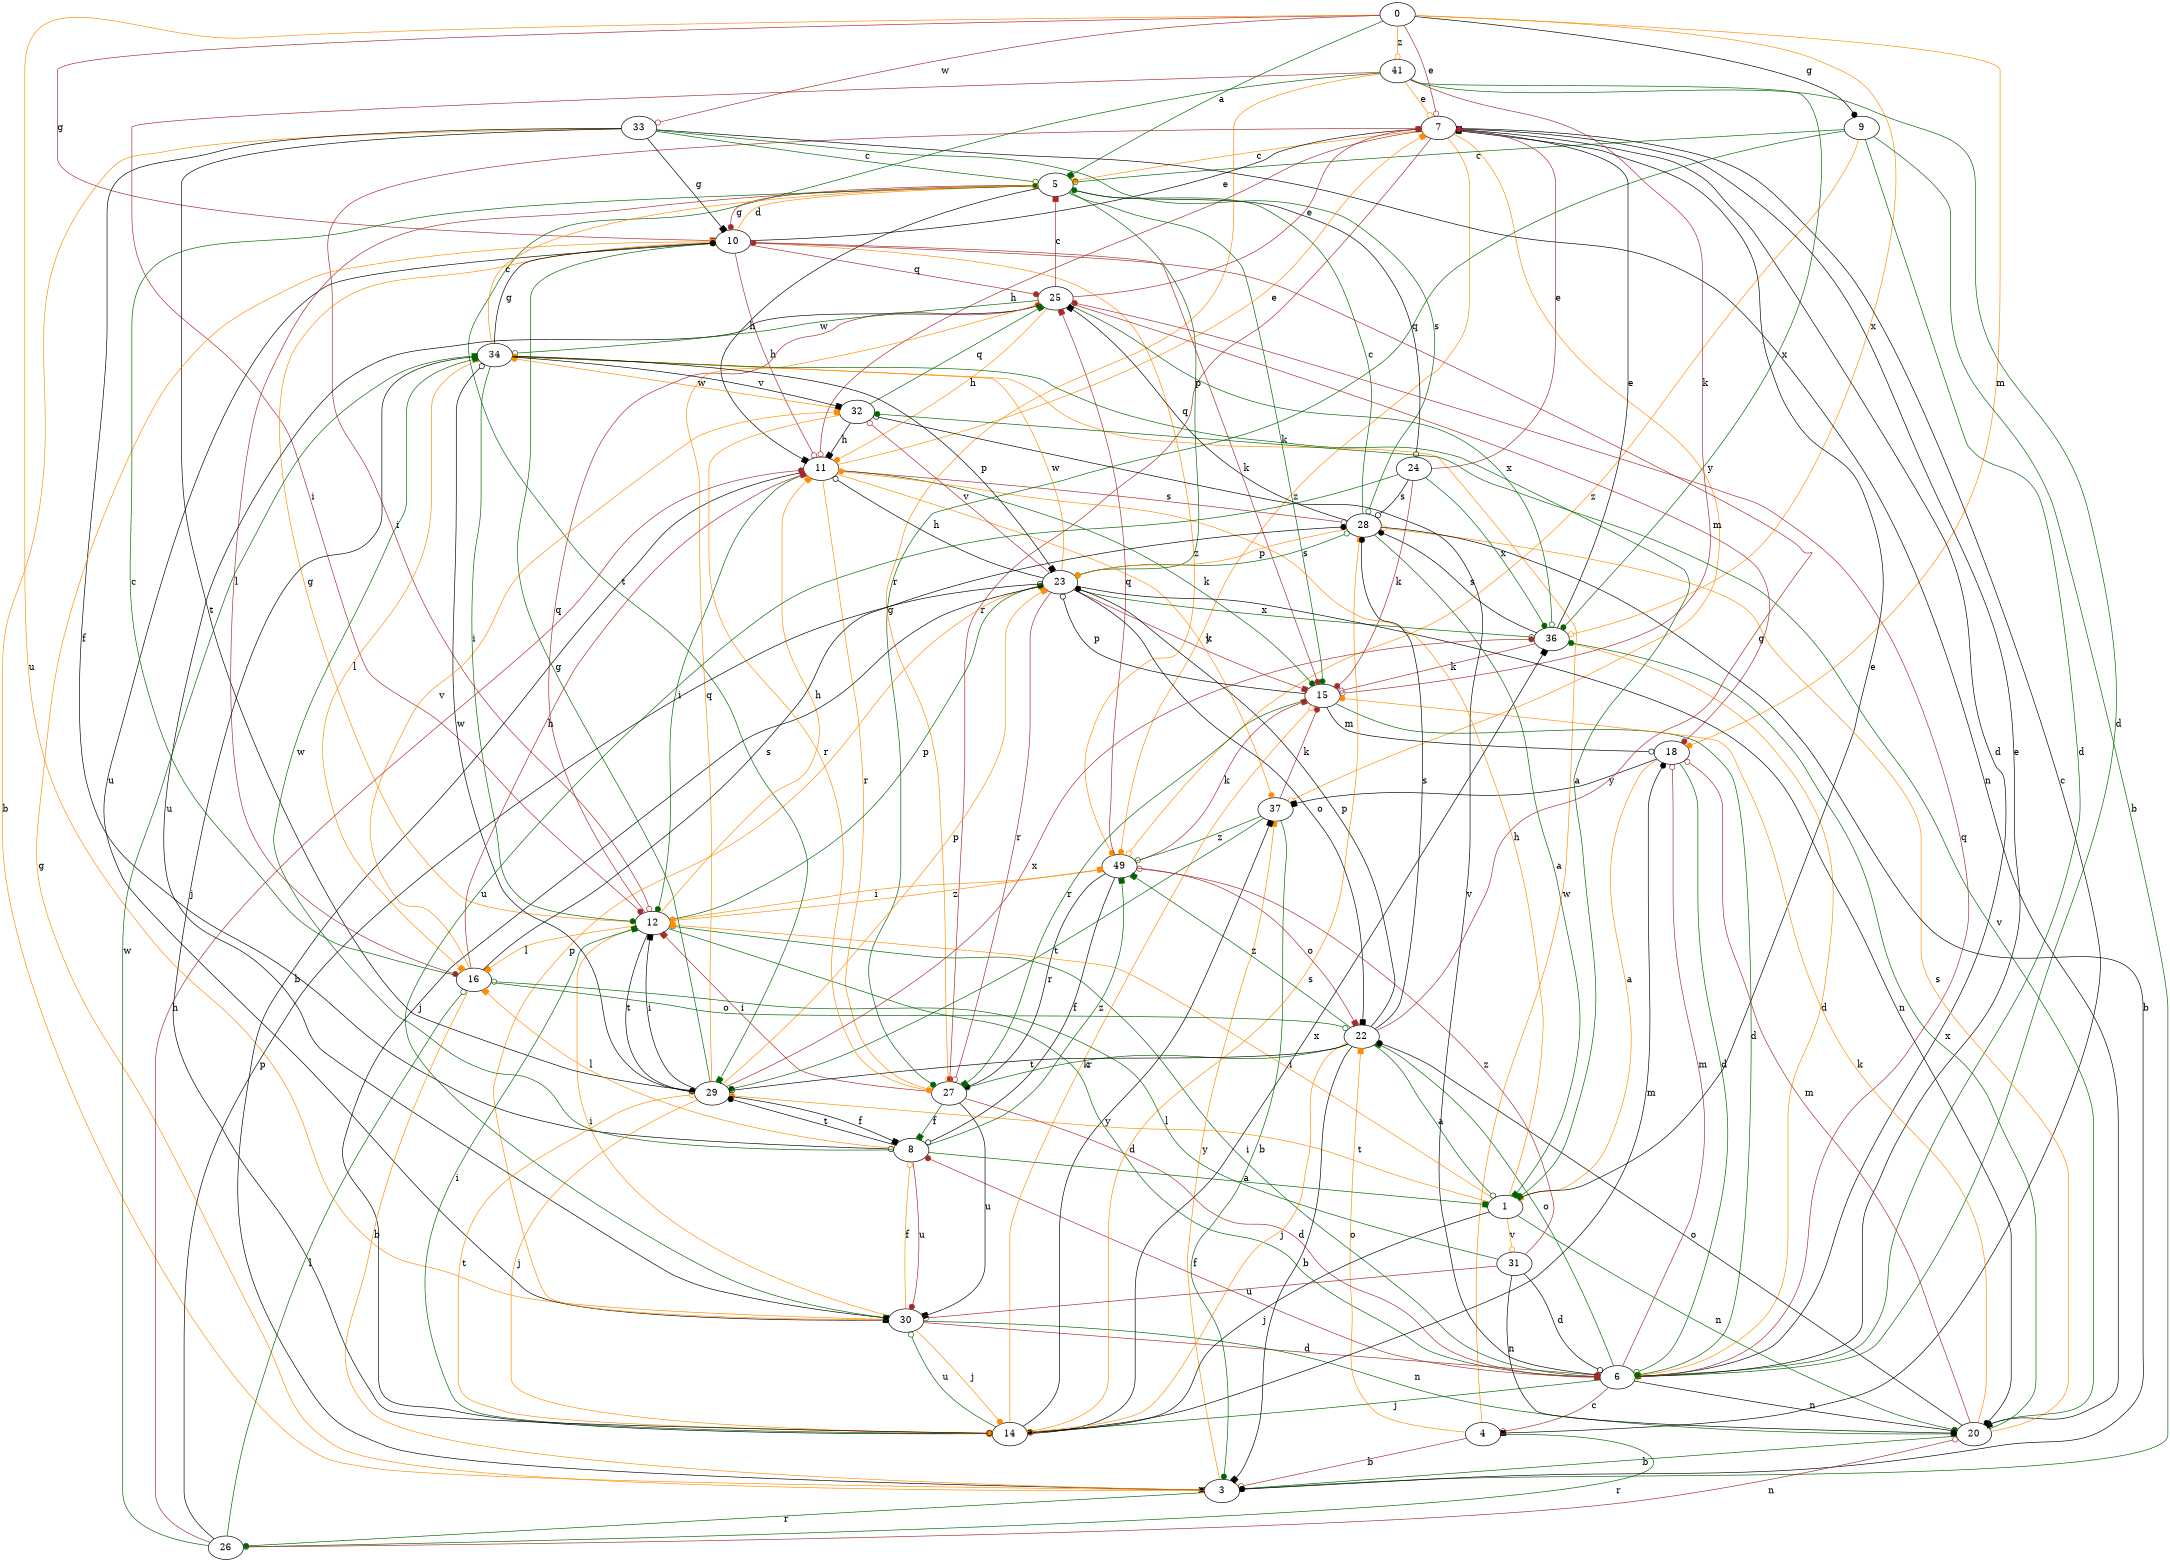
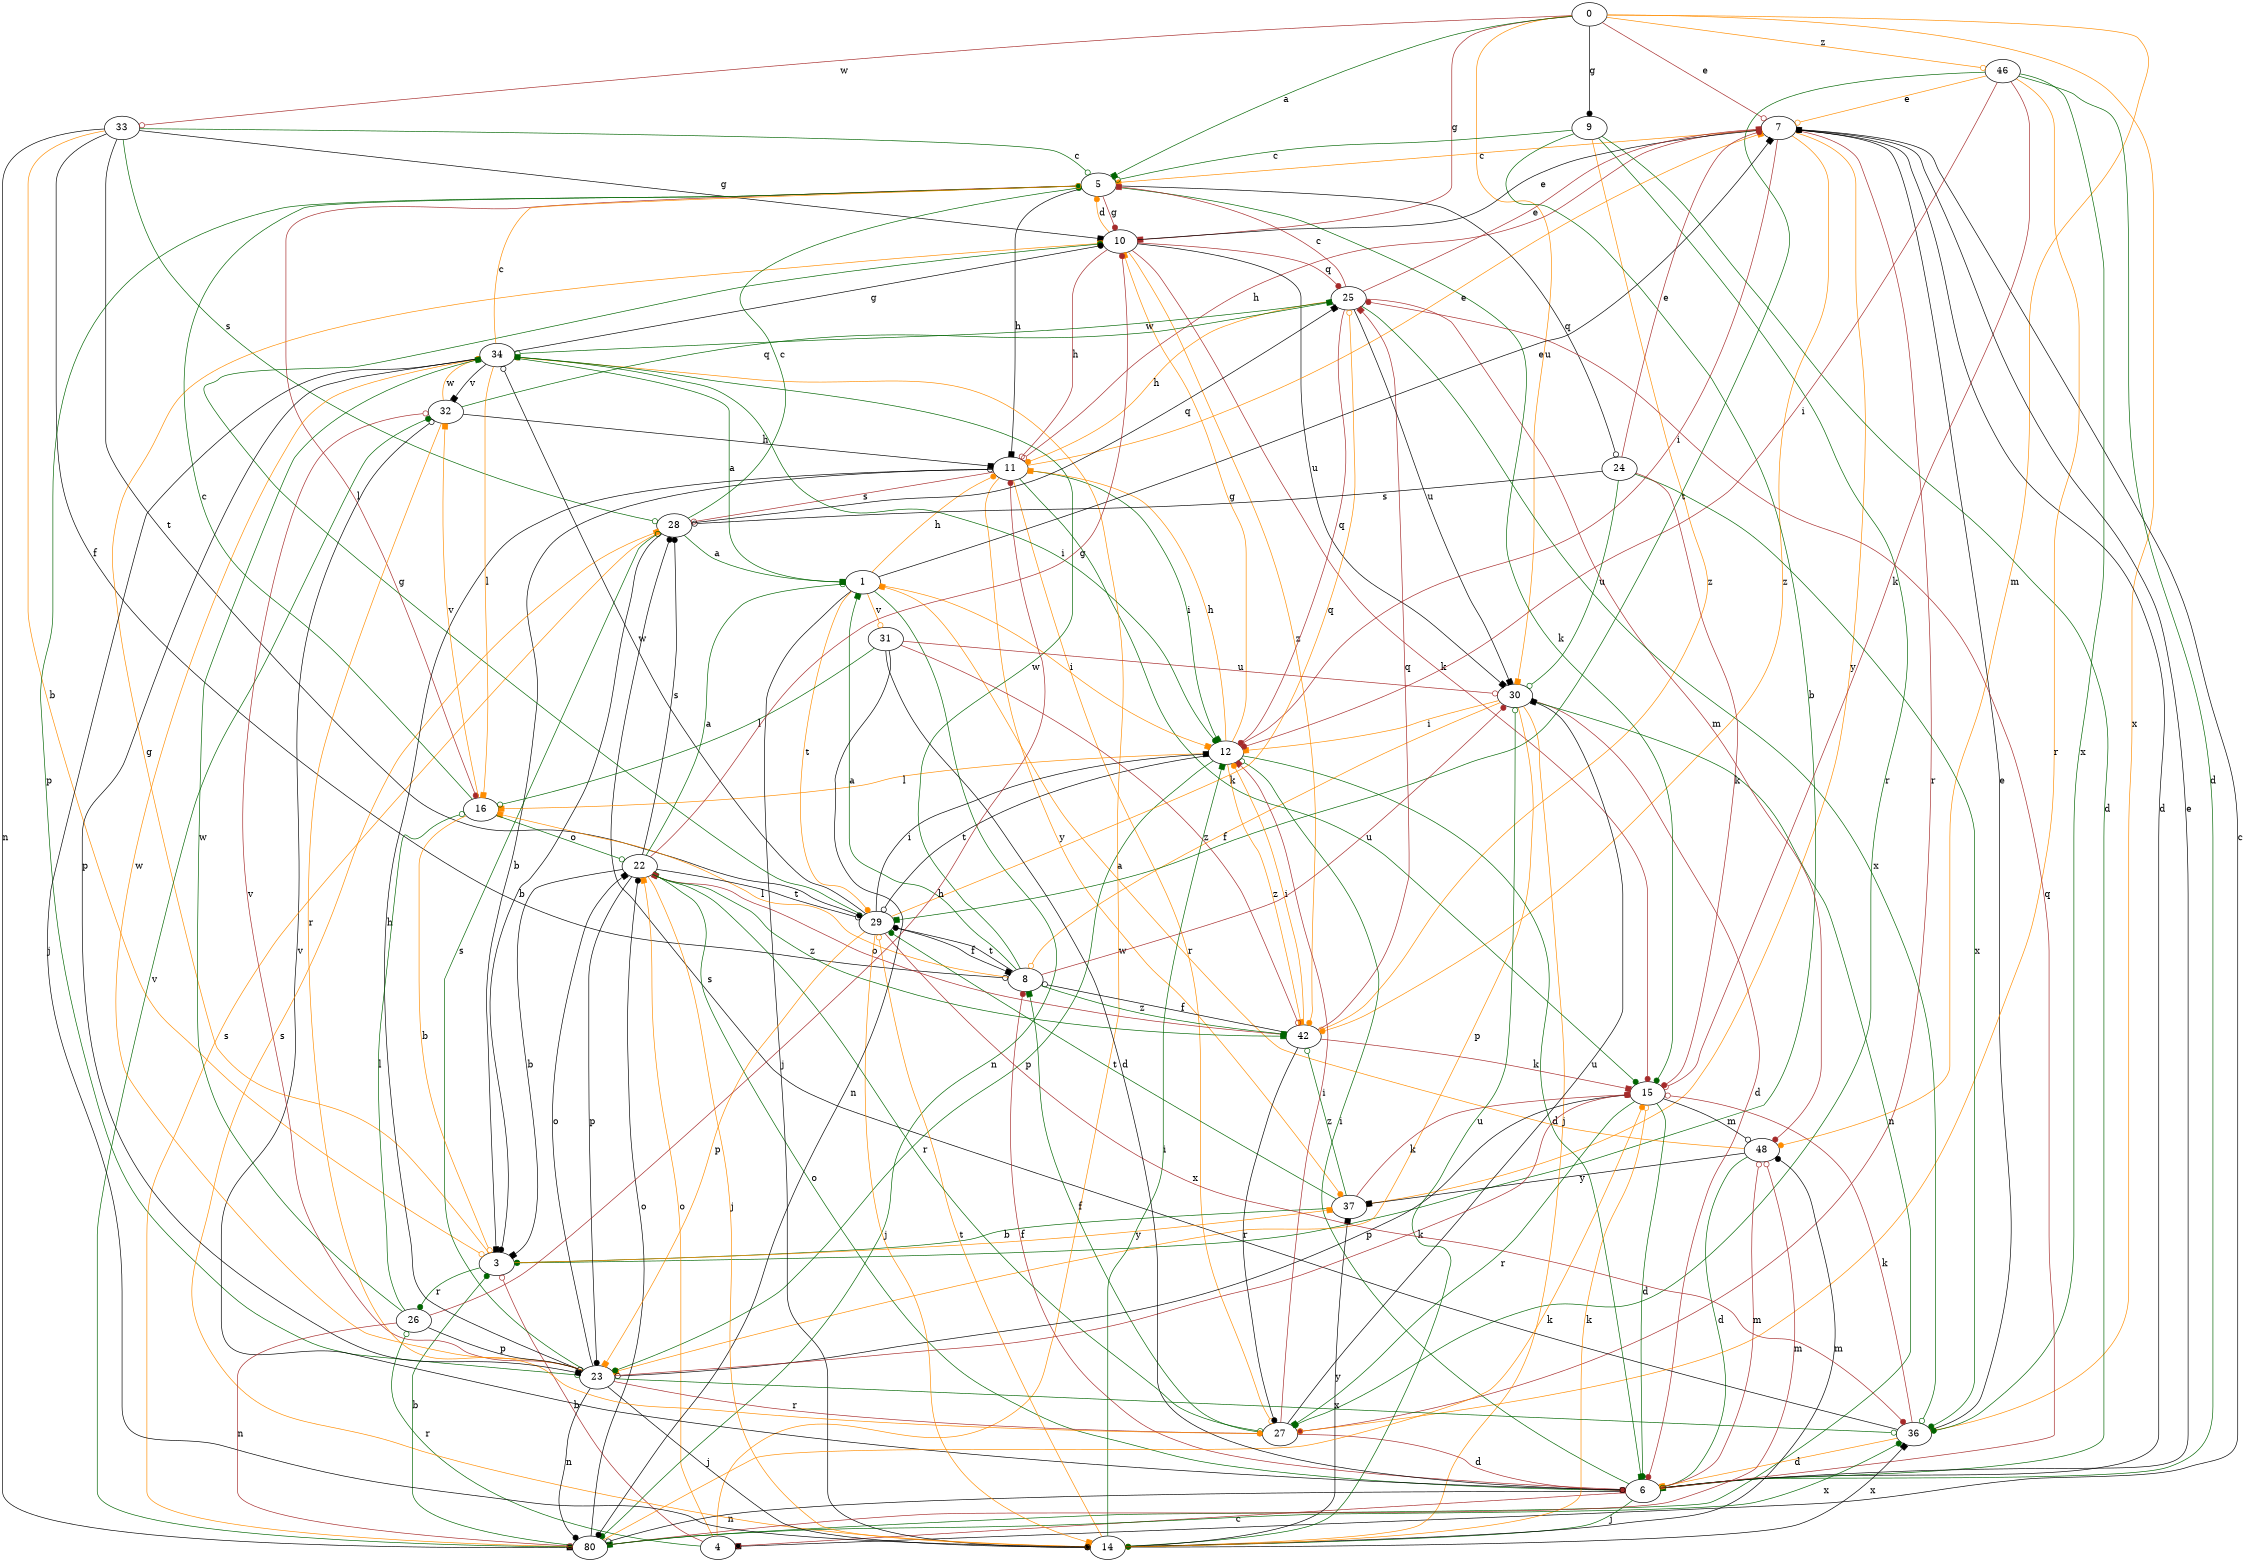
node "41": label "41" -> "46"
edge "12" -> "25": reversed
edge "28" -> "23": removed, label "p"
edge "9" -> "27": label "g" -> "r"
edge "16" -> "28": removed, label "s"
edge "11" -> "12": arrowhead dot -> box
edge "16" -> "11": removed, label "h"
node "18": label "18" -> "48"
node "49": label "49" -> "42"
node "20": label "20" -> "80"
